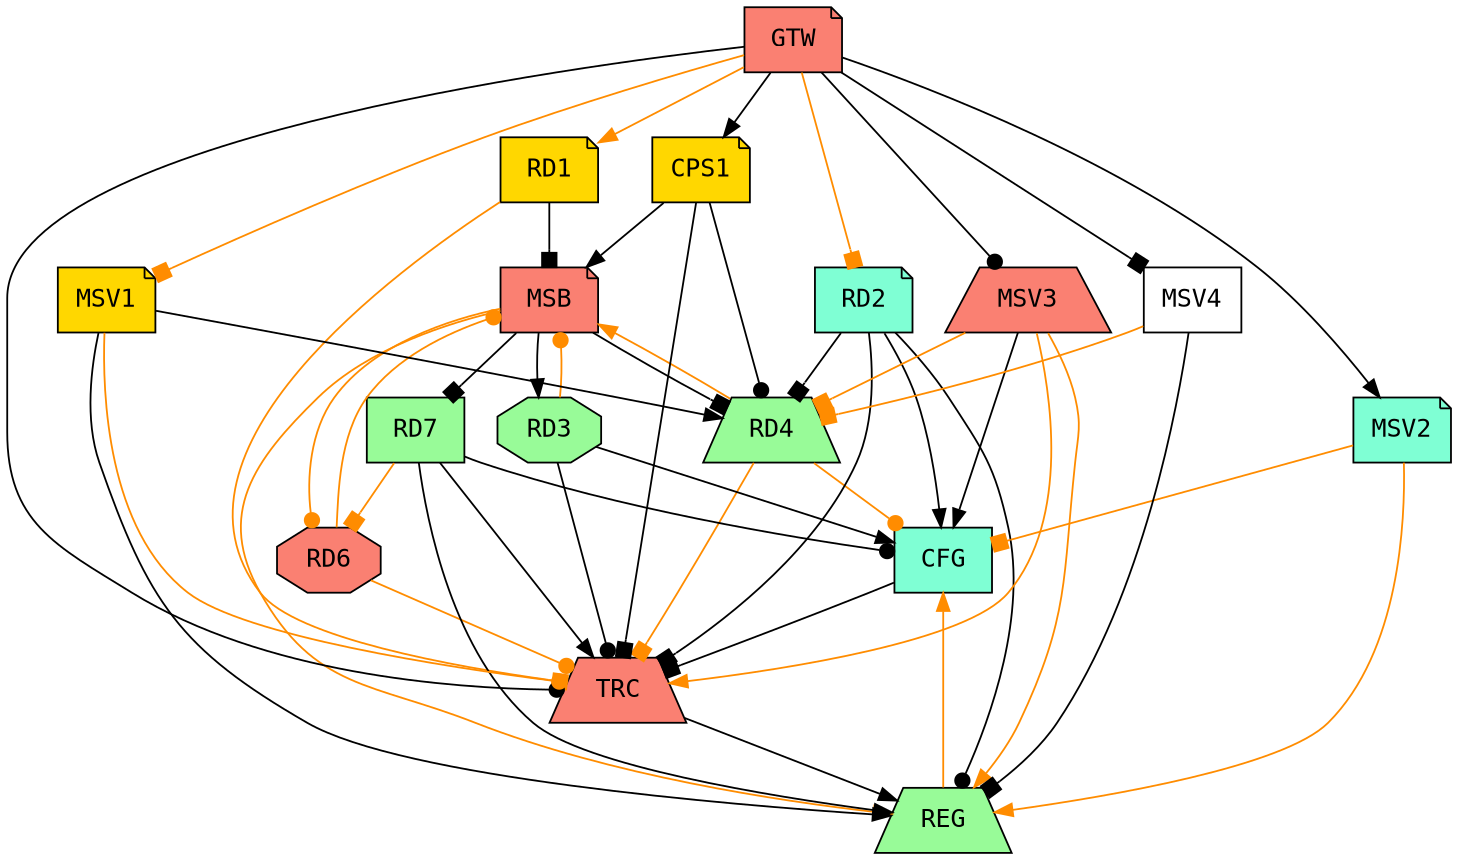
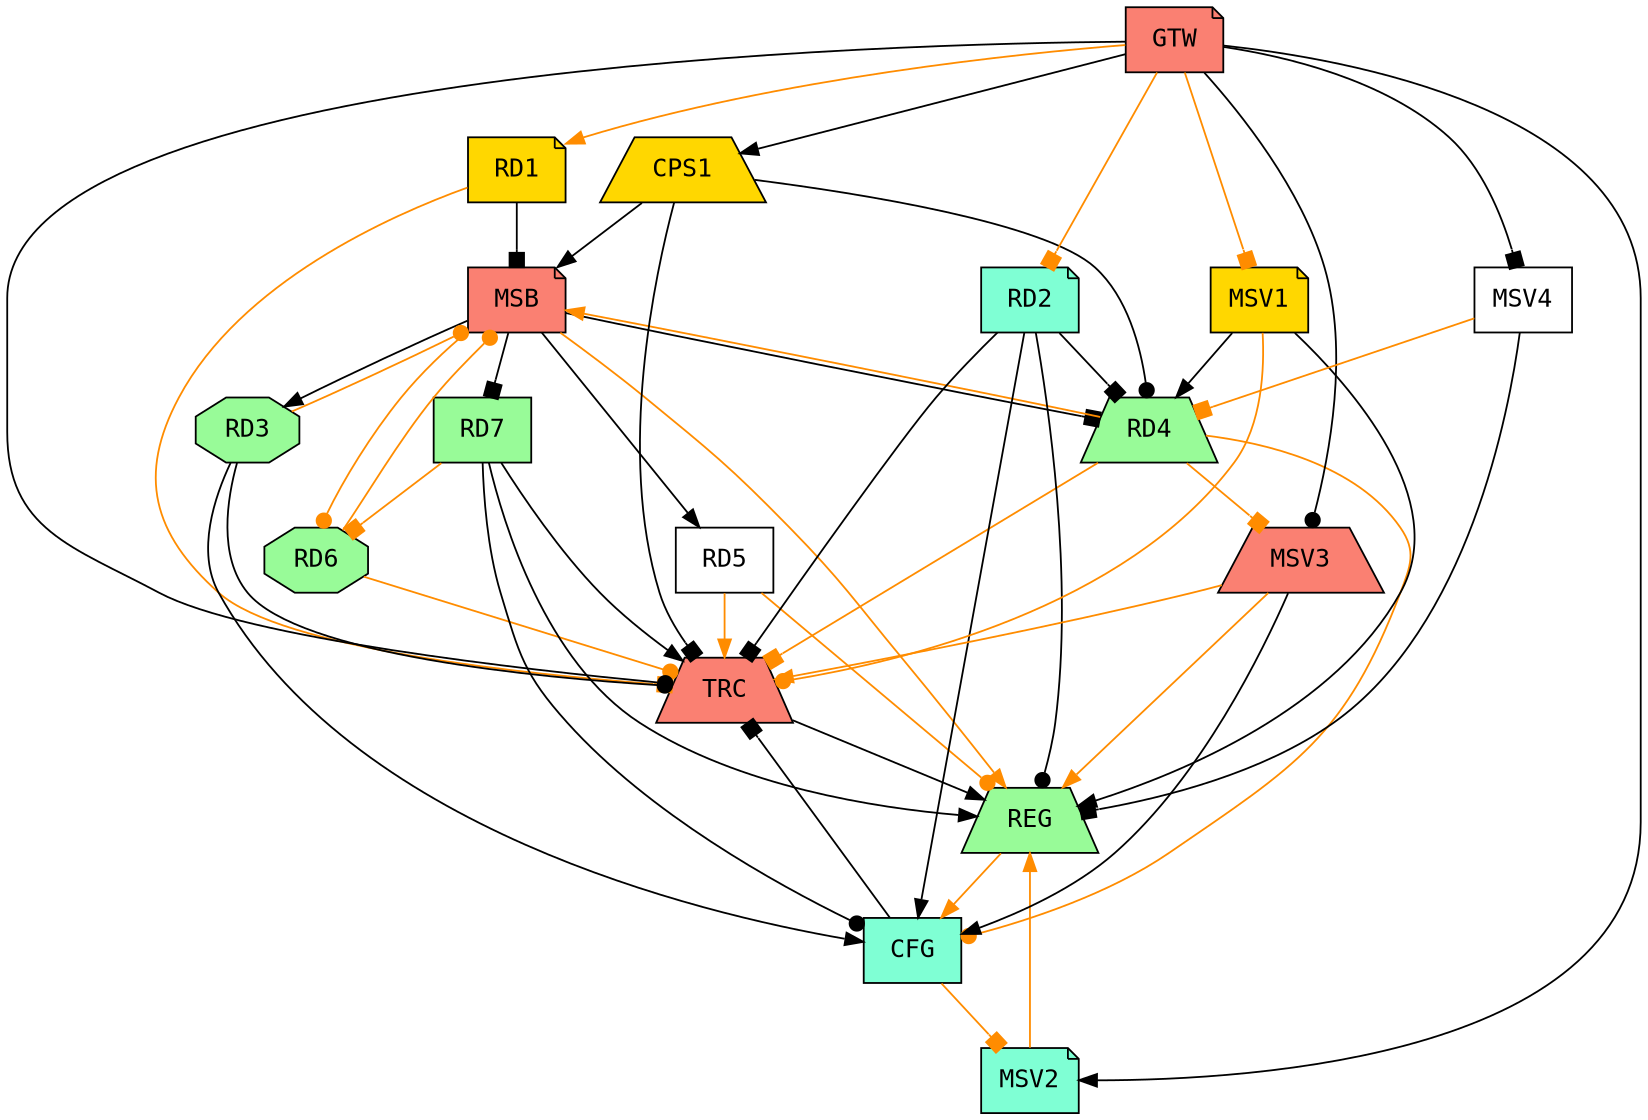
node "CPS1": shape note -> trapezium
edge "MSV3" -> "RD4": reversed
edge "MSV2" -> "CFG": reversed
node "RD6": fillcolor salmon -> palegreen
node "RD5": added
